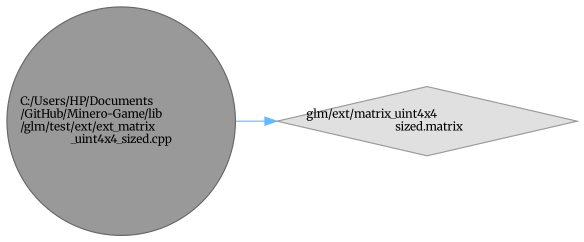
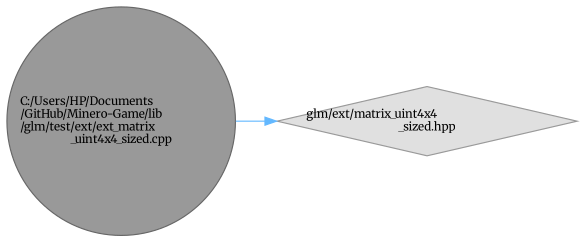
node "glm/ext/matrix_uint4x4 _sized.matrix": label "glm/ext/matrix_uint4x4 _sized.matrix" -> "glm/ext/matrix_uint4x4 _sized.hpp"
